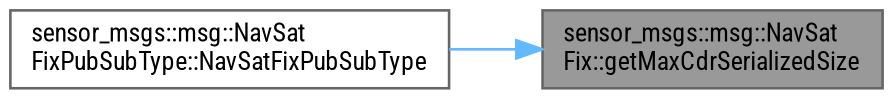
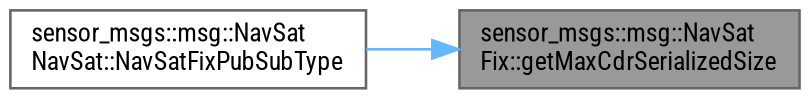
node "sensor_msgs::msg::NavSat FixPubSubType::NavSatFixPubSubType": label "sensor_msgs::msg::NavSat FixPubSubType::NavSatFixPubSubType" -> "sensor_msgs::msg::NavSat NavSat::NavSatFixPubSubType"
